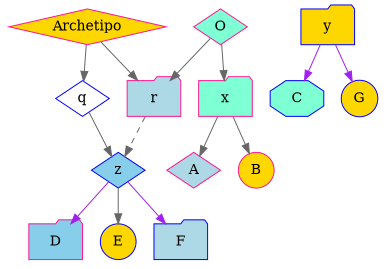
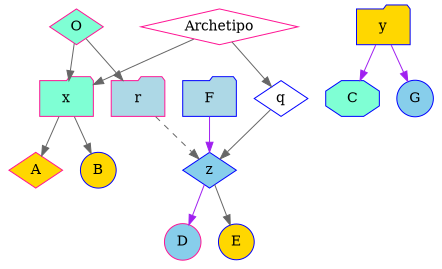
node "Archetipo": fillcolor gold -> white
edge "Archetipo" -> "r": now "Archetipo" -> "x"
node "G": fillcolor gold -> skyblue
node "A": fillcolor lightblue -> gold
node "B": color deeppink -> blue
edge "z" -> "F": reversed
node "D": shape folder -> circle
